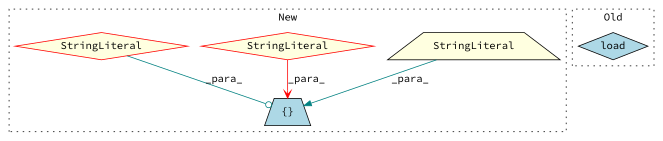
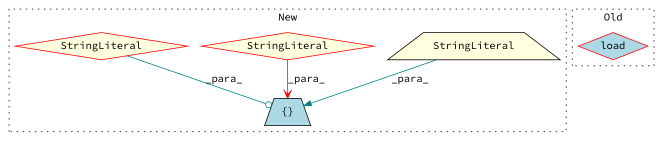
node "load": color black -> red
